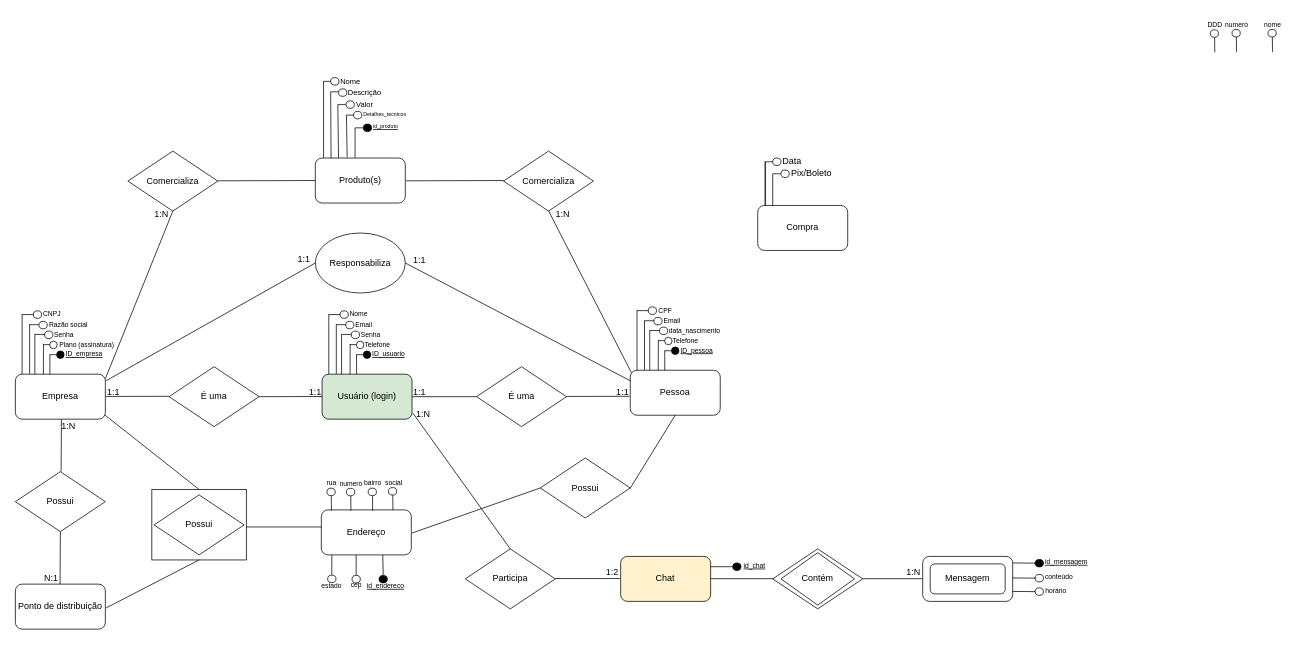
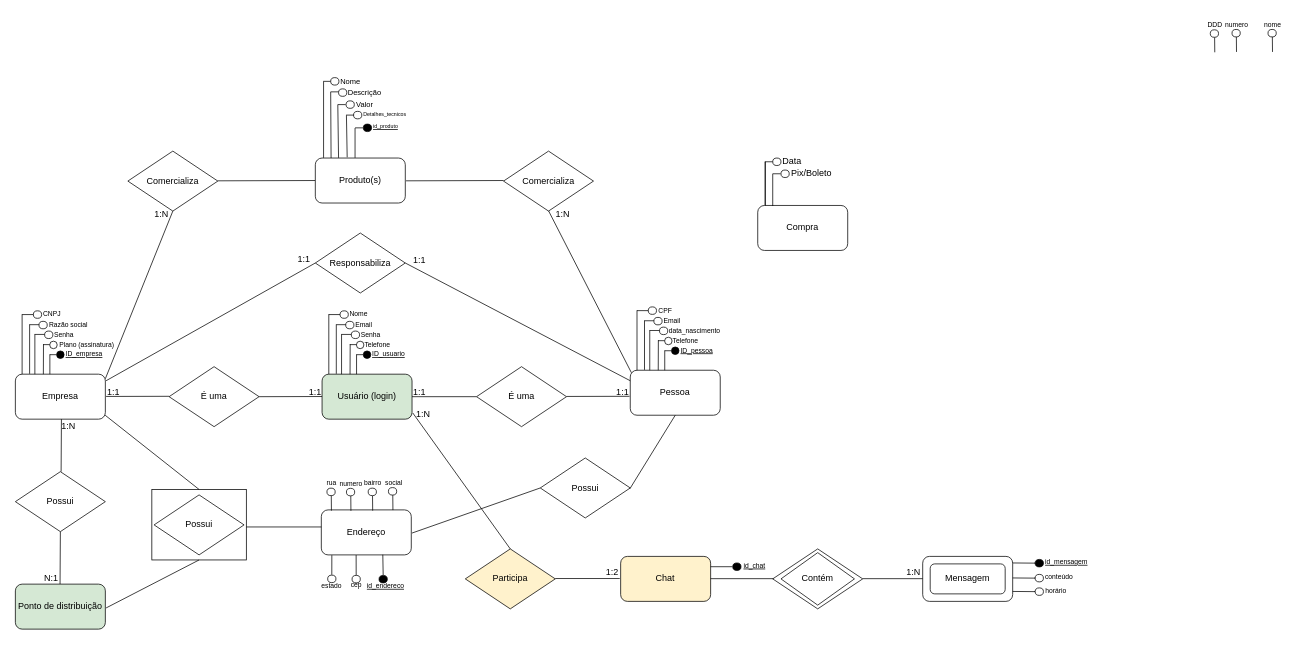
node "Responsabiliza": shape ellipse -> diamond
node "Participa": fillcolor #ffffff -> #fff2cc
node "Ponto de distribuição": fillcolor #ffffff -> #d5e8d4
